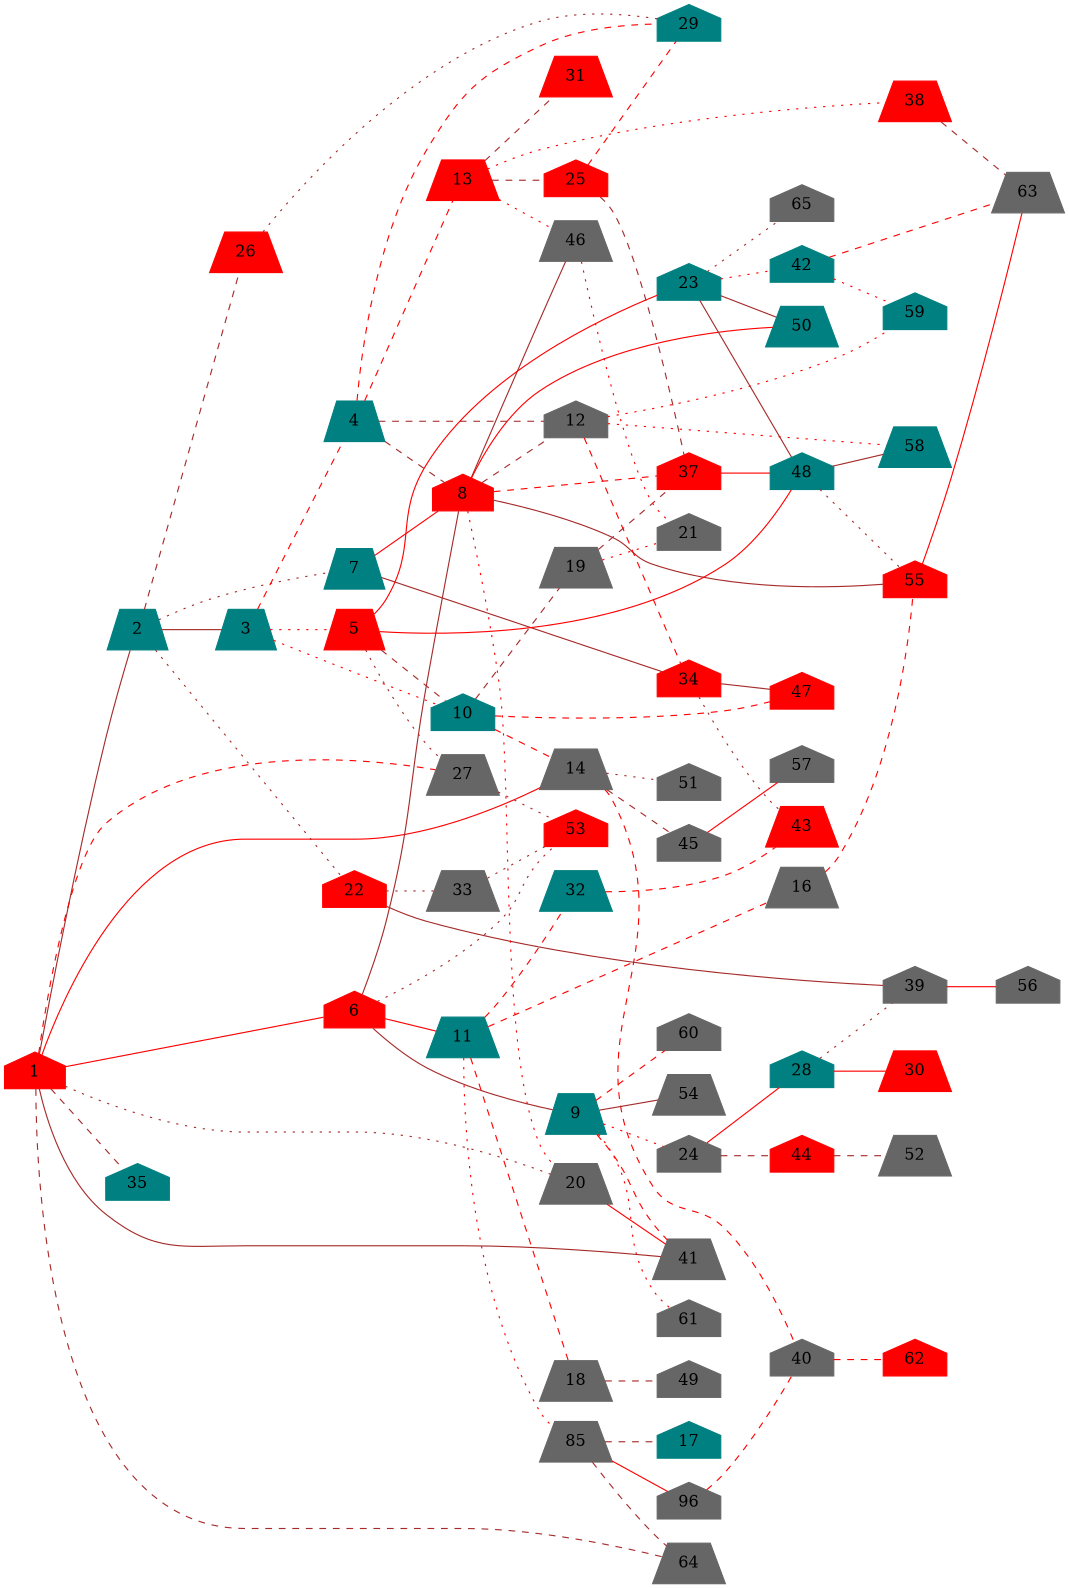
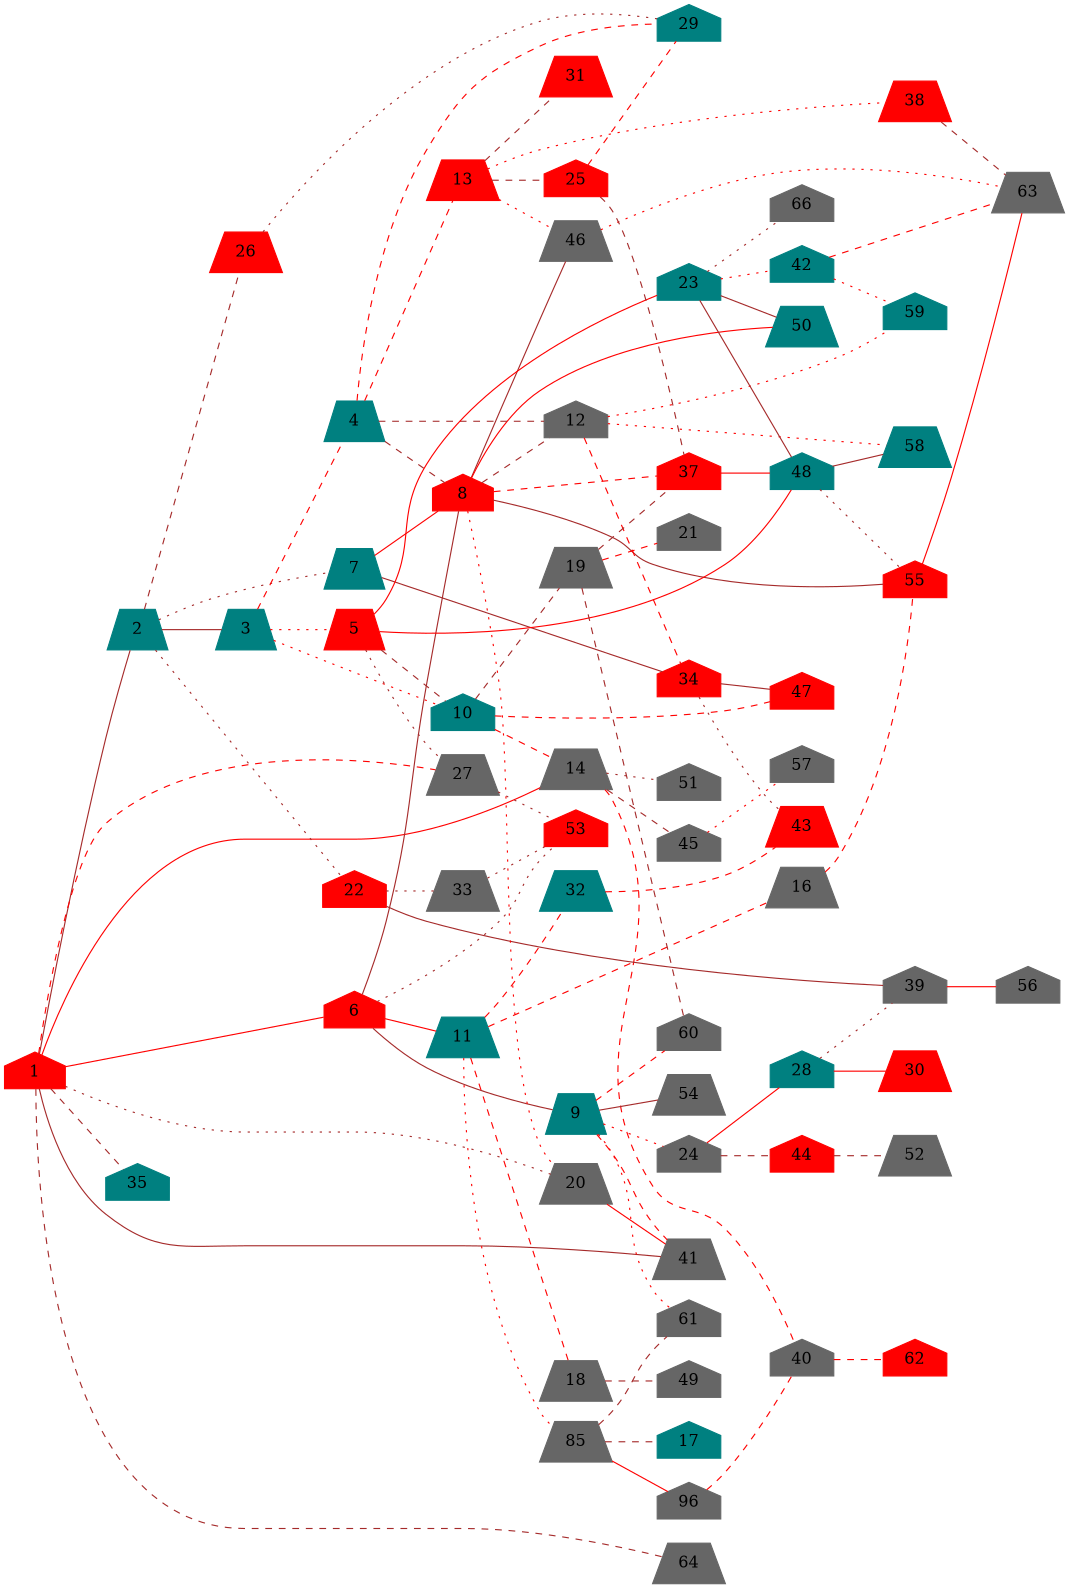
node "65": label "65" -> "66"
edge "46" -- "21": now "46" -- "63"
edge "21" -- "19": style dotted -> dashed
edge "19" -- "60": added
edge "57" -- "45": style solid -> dotted
edge "85" -- "64": now "85" -- "61"
